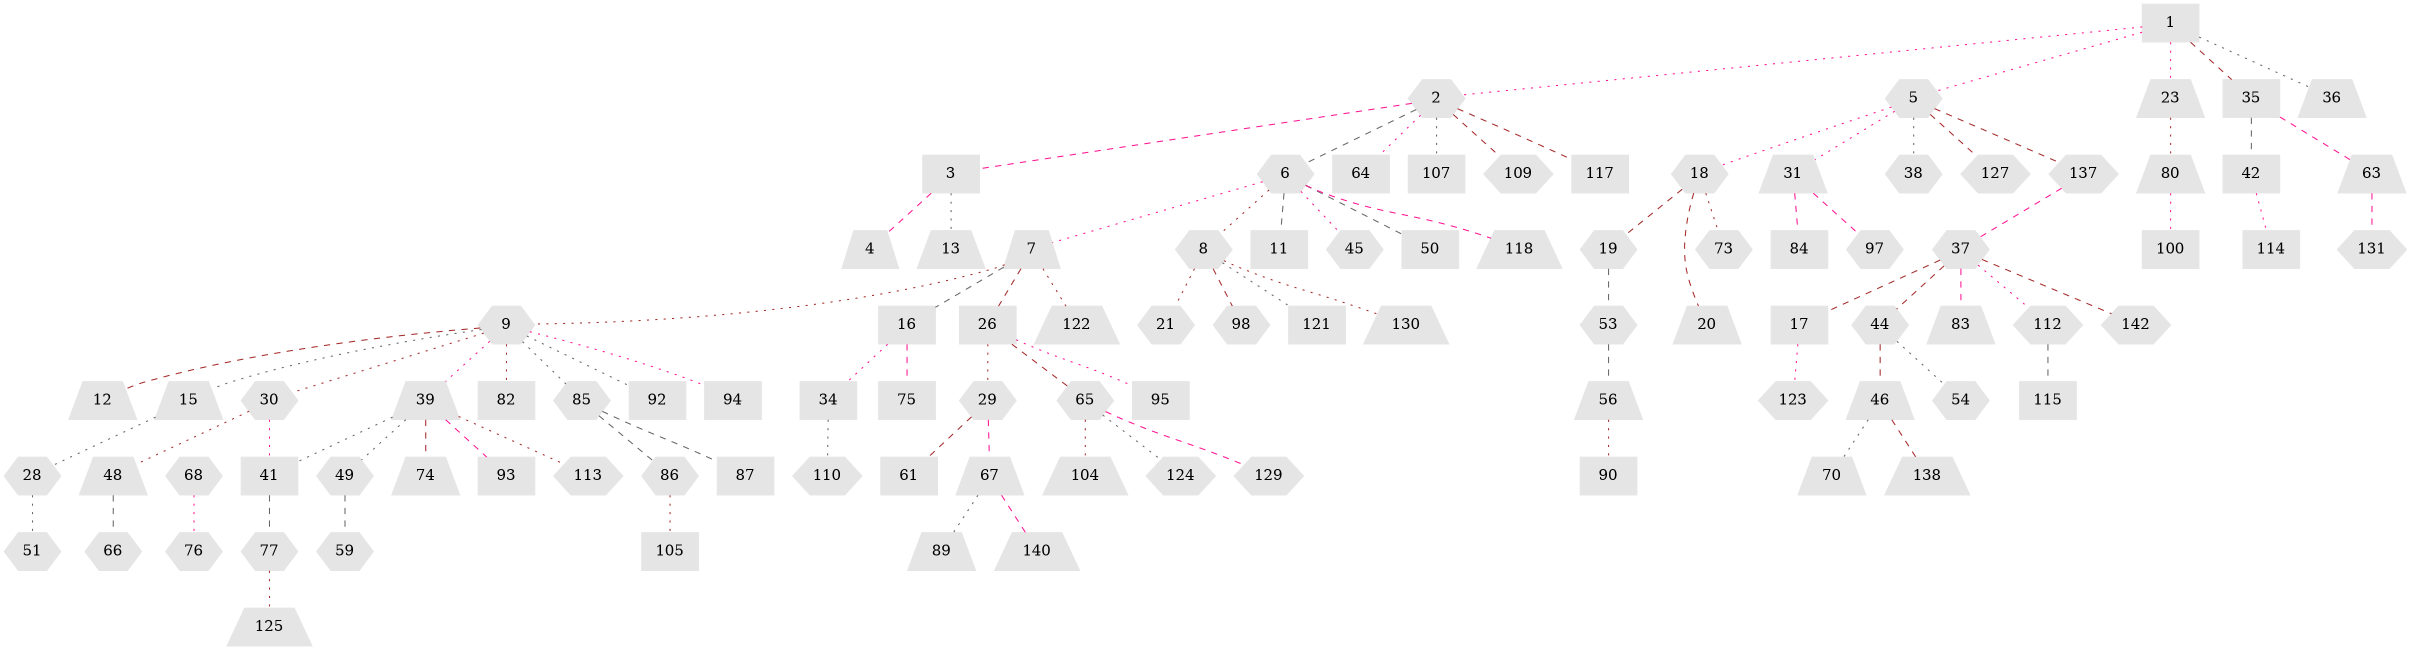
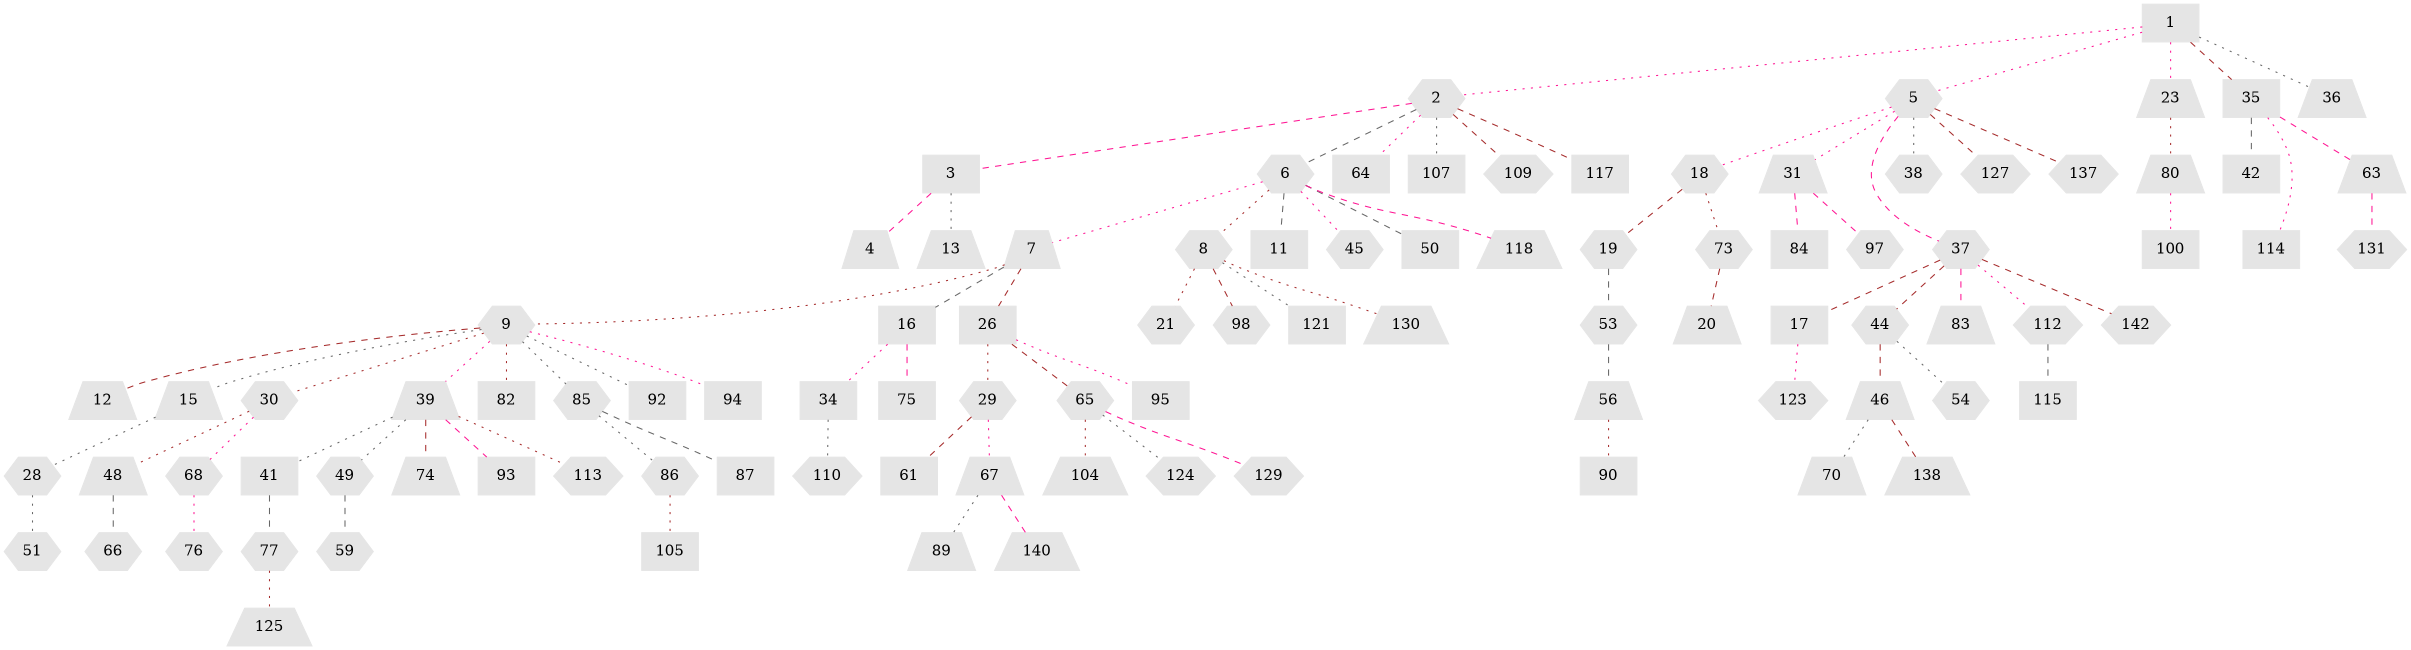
edge "42" -- "114": now "35" -- "114"
edge "137" -- "37": now "5" -- "37"
edge "18" -- "20": now "73" -- "20"
node "122": removed
edge "30" -- "41": now "30" -- "68"
edge "85" -- "86": style dashed -> dotted
edge "29" -- "67": style dashed -> dotted
